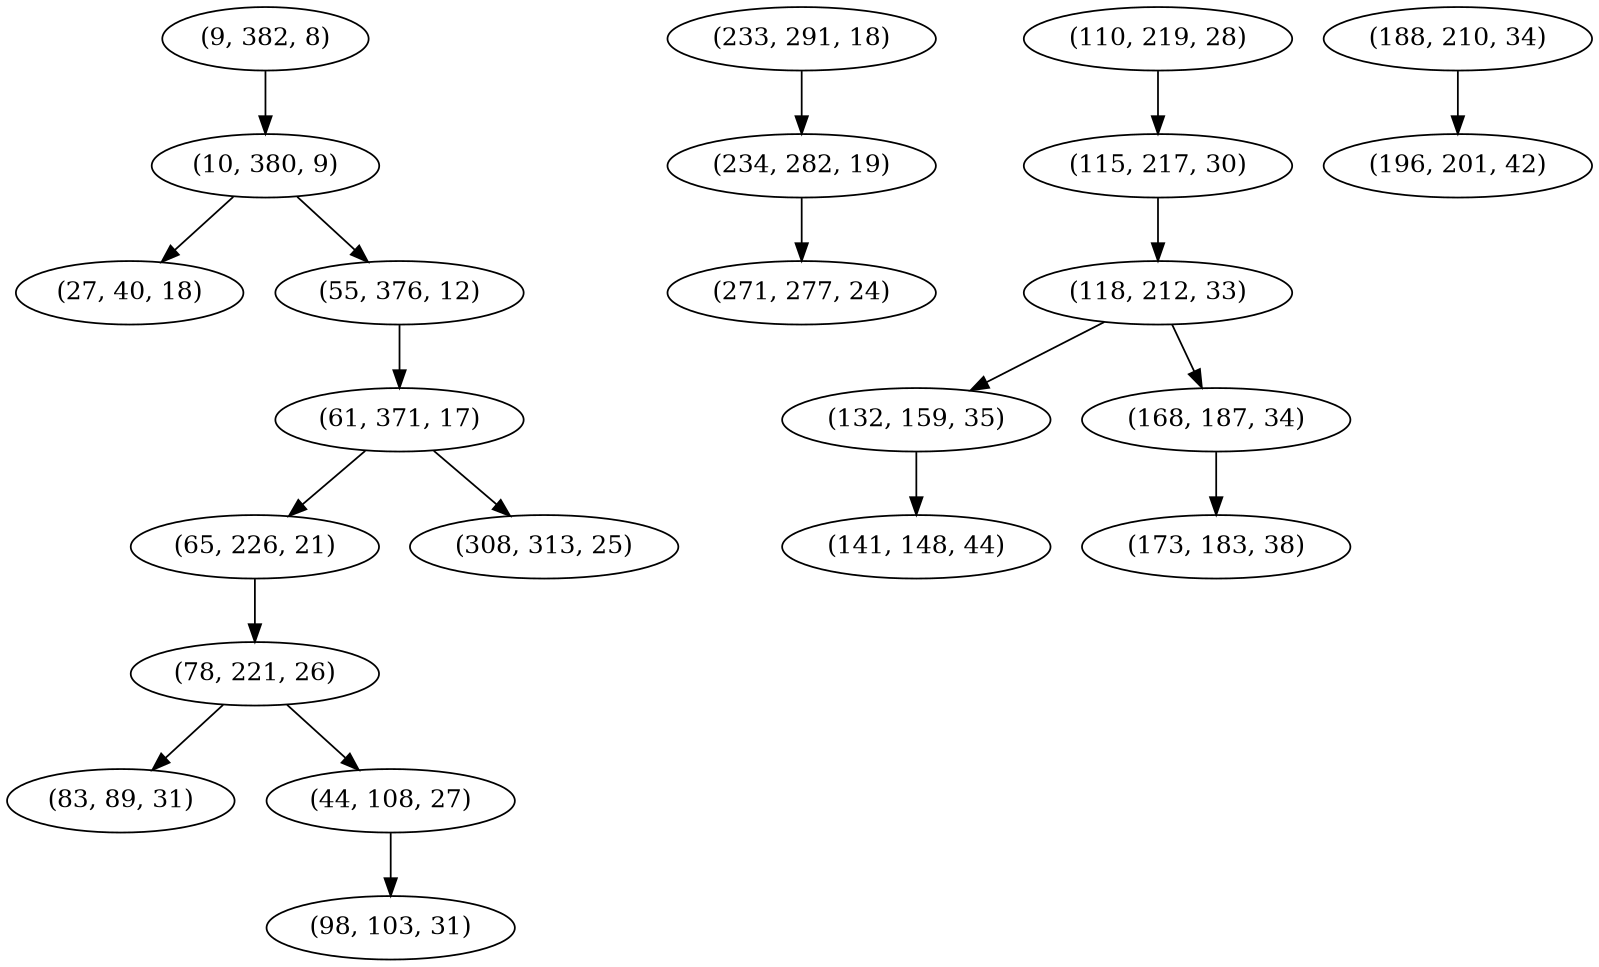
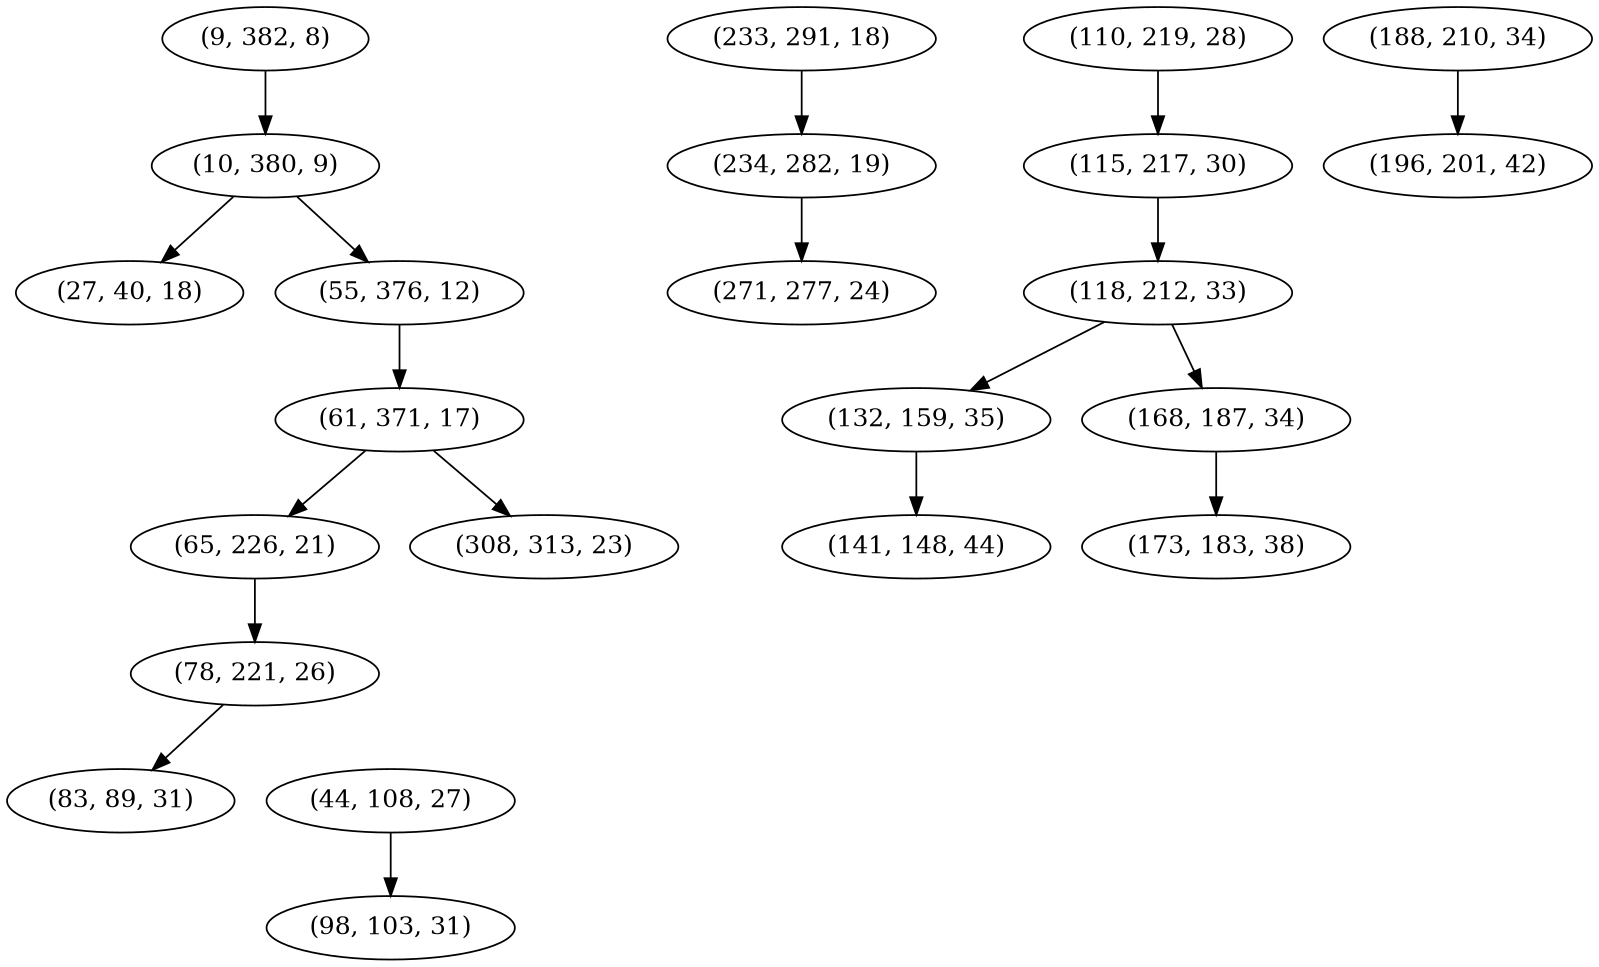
node "(308, 313, 25)": label "(308, 313, 25)" -> "(308, 313, 23)"
edge "(78, 221, 26)" -> "(44, 108, 27)": removed
